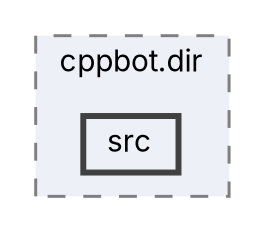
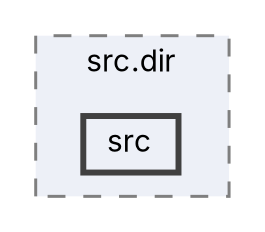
cluster "cppbot.dir": label "cppbot.dir" -> "src.dir"
